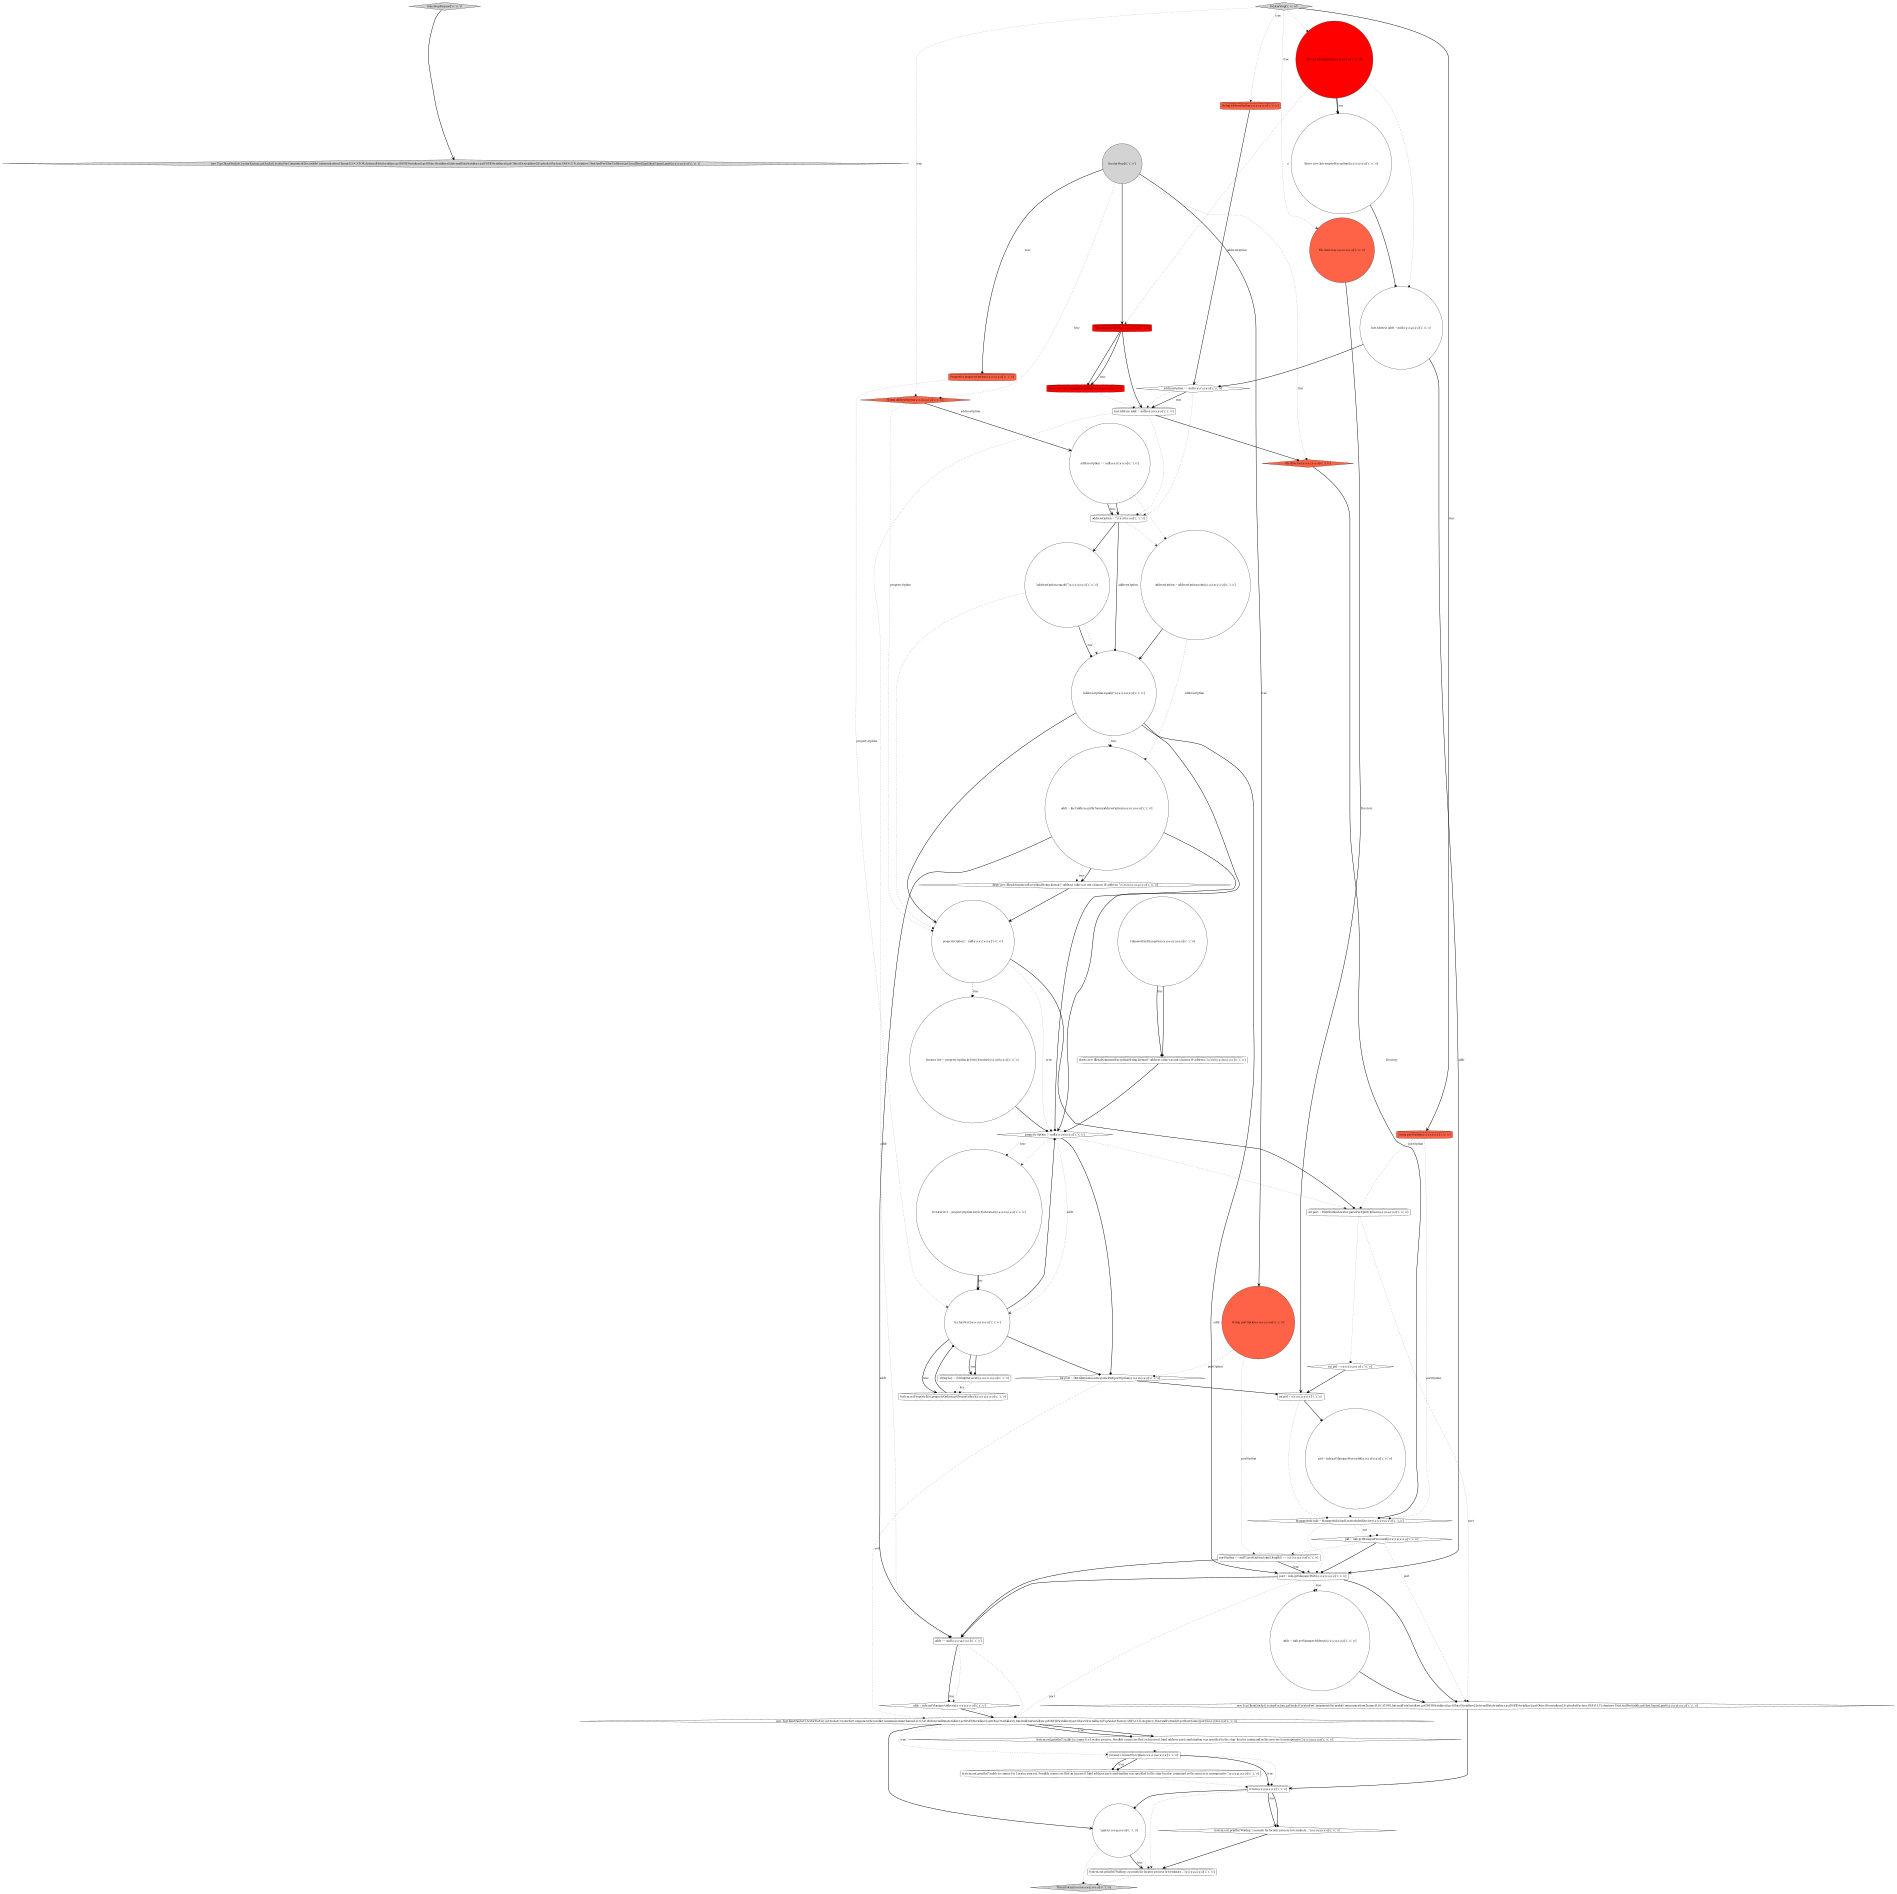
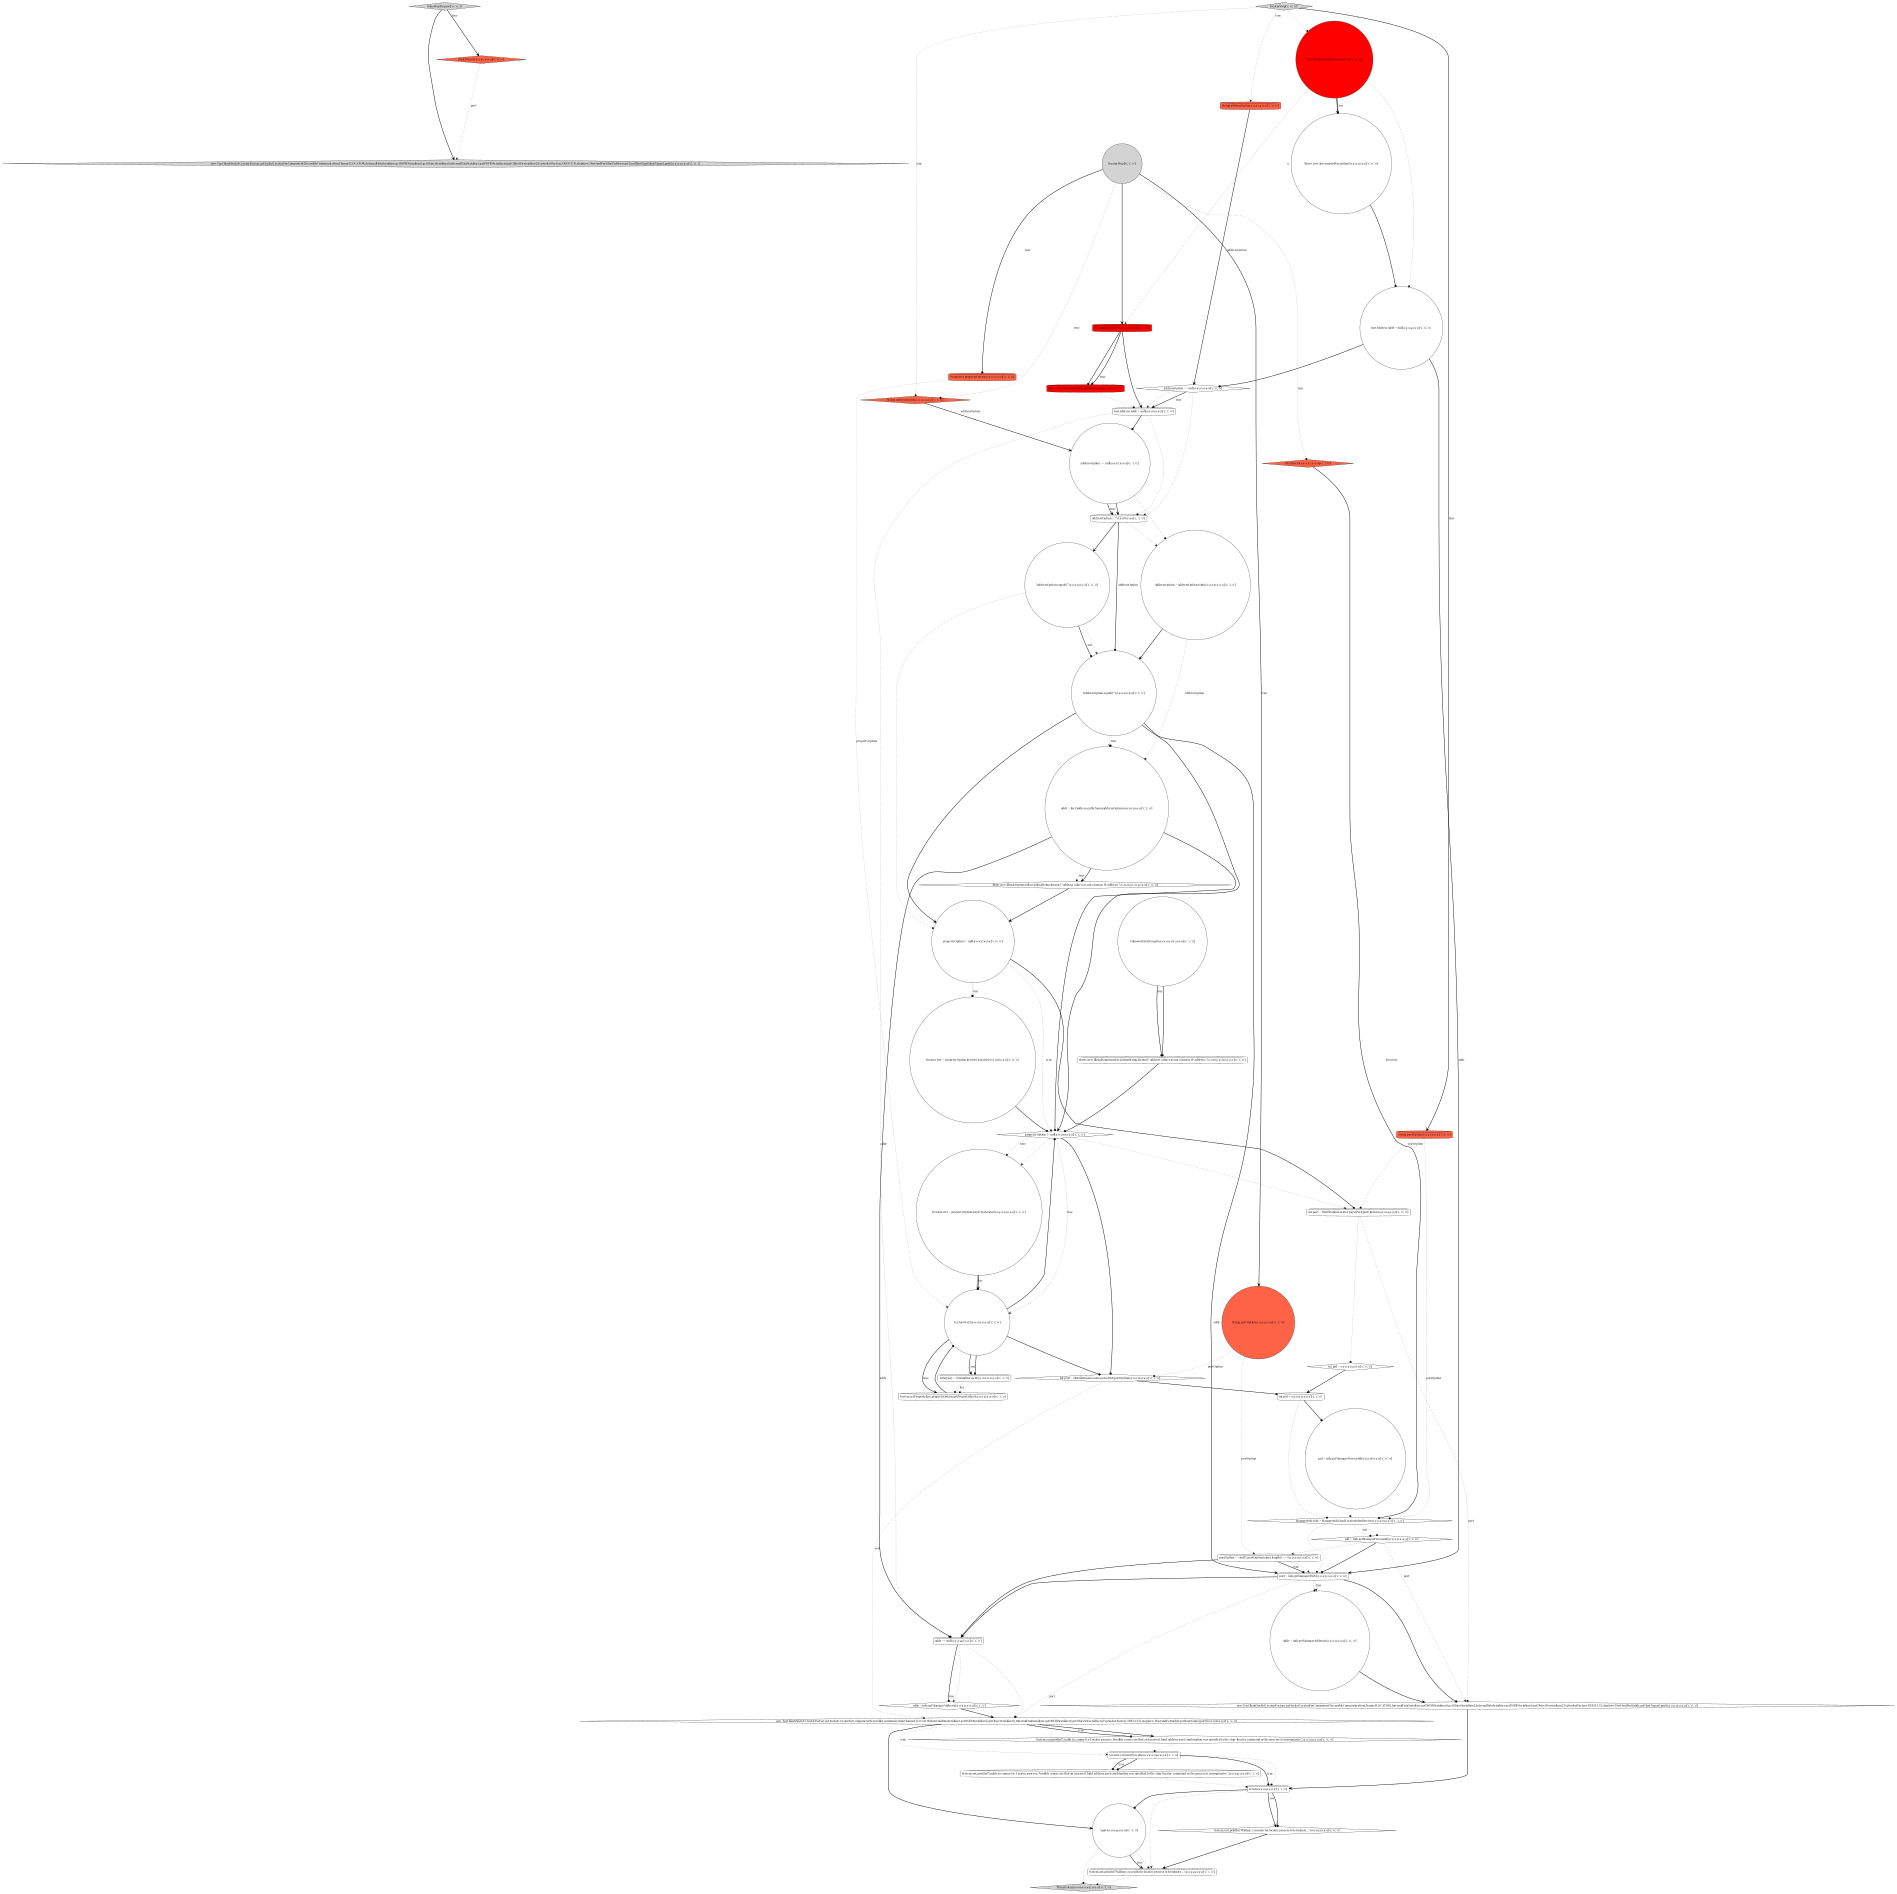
node "final int port@@@2@@@['0', '0', '1']": added
node "File directory@@@2@@@['1', '0', '0']": removed
edge "InetAddress addr = null@@@6@@@['1', '1', '0']" -> "File directory@@@2@@@['0', '1', '0']": now "InetAddress addr = null@@@6@@@['1', '1', '0']" -> "addressOption == null@@@7@@@['0', '1', '0']"
edge "String addressOption@@@2@@@['1', '1', '0']" -> "propertyOption != null@@@17@@@['1', '0', '0']": removed, label "propertyOption"
edge "propertyOption != null@@@19@@@['1', '1', '0']" -> "iter.hasNext()@@@21@@@['1', '1', '0']": label "addr" -> "true"
